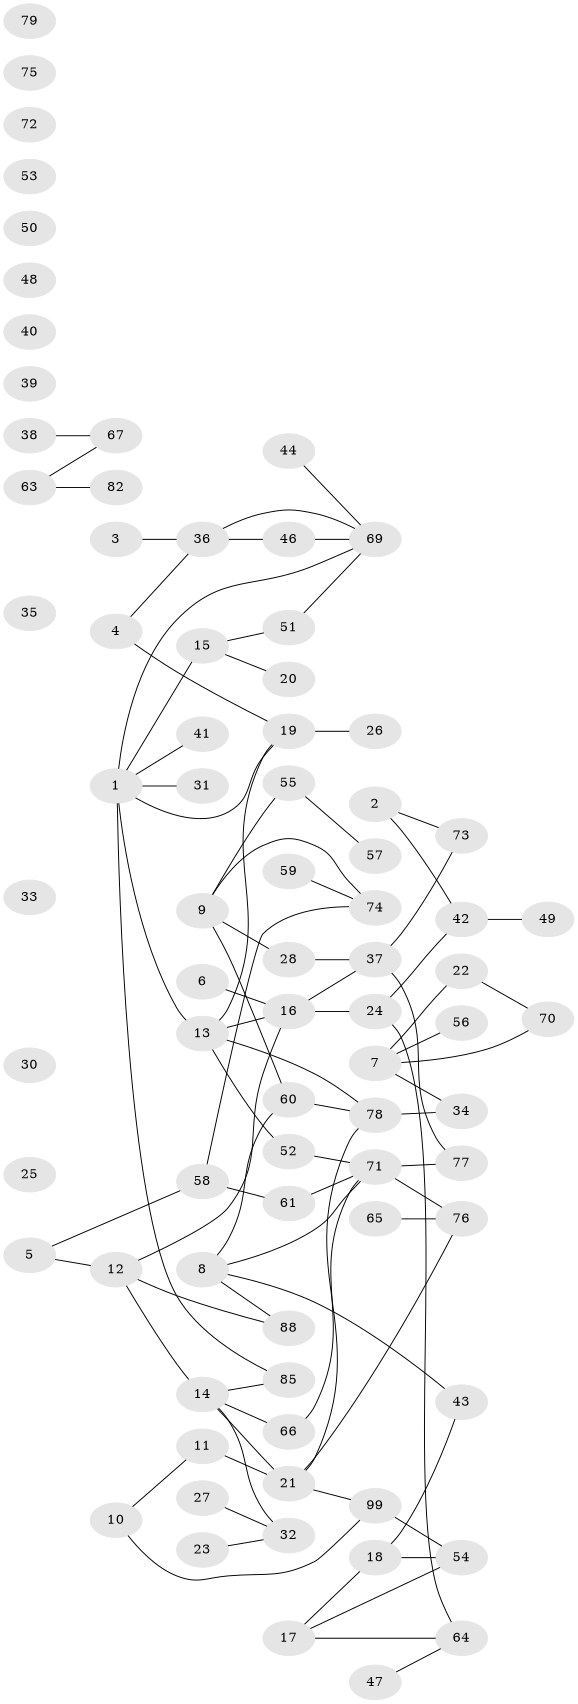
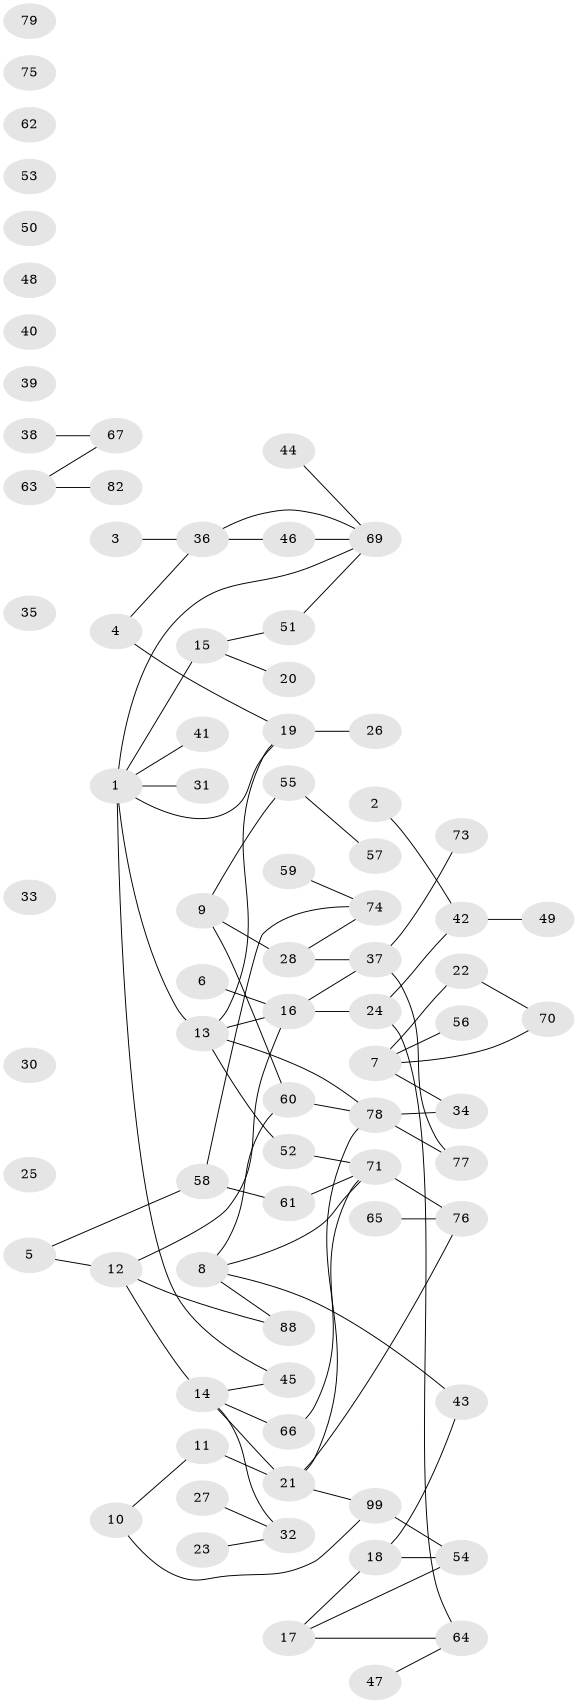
node "72": label "72" -> "62"
edge "2" -- "73": removed
edge "74" -- "9": now "74" -- "28"
edge "77" -- "71": now "77" -- "78"
node "85": label "85" -> "45"
